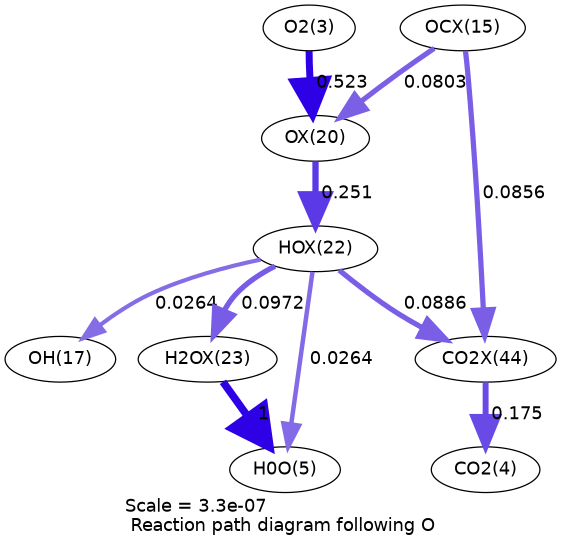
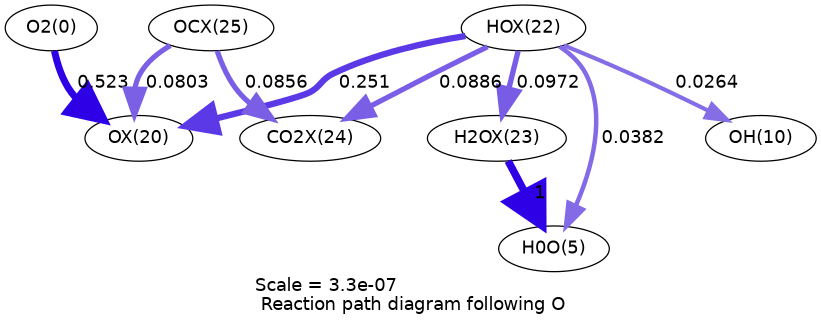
node "O2(3)": label "O2(3)" -> "O2(0)"
node "OCX(15)": label "OCX(15)" -> "OCX(25)"
edge "OX(20)" -> "HOX(22)": reversed
node "OH(17)": label "OH(17)" -> "OH(10)"
edge "HOX(22)" -> "H0O(5)": label " 0.0264" -> " 0.0382"
node "CO2X(44)": label "CO2X(44)" -> "CO2X(24)"
node "CO2(4)": removed
